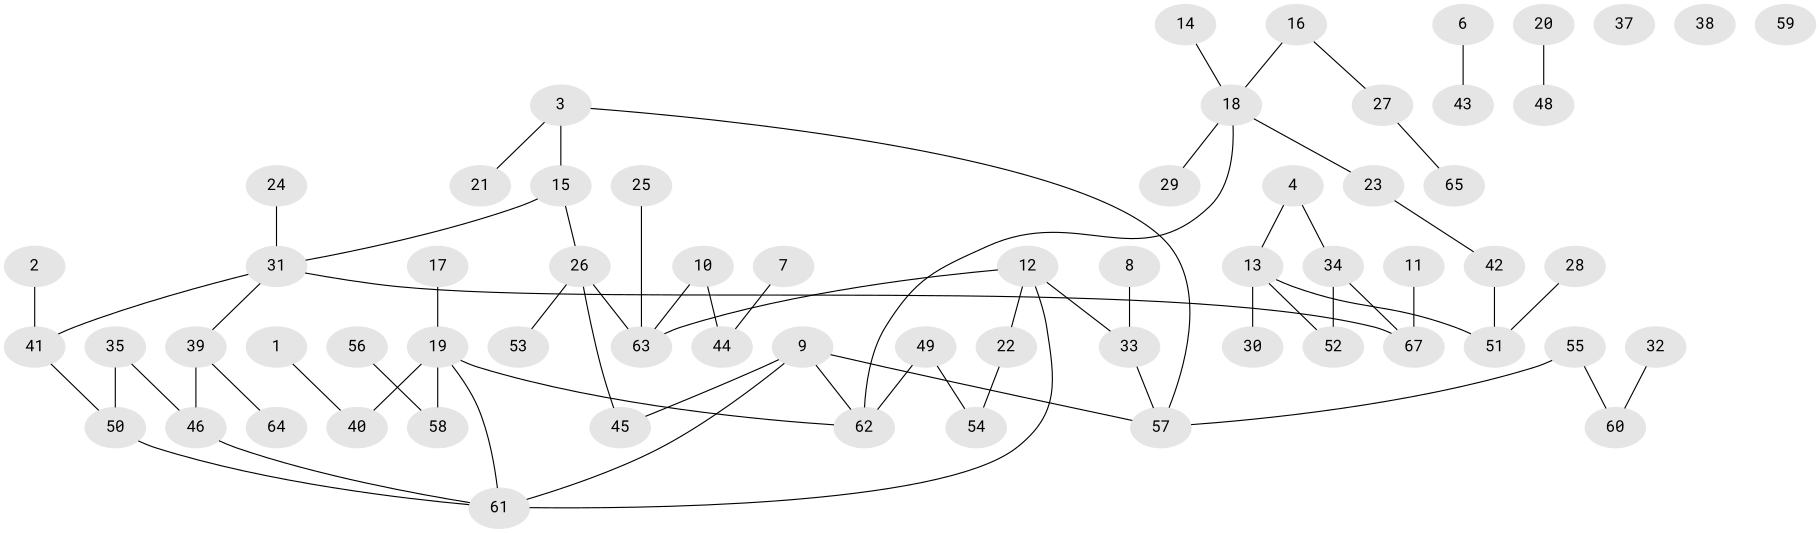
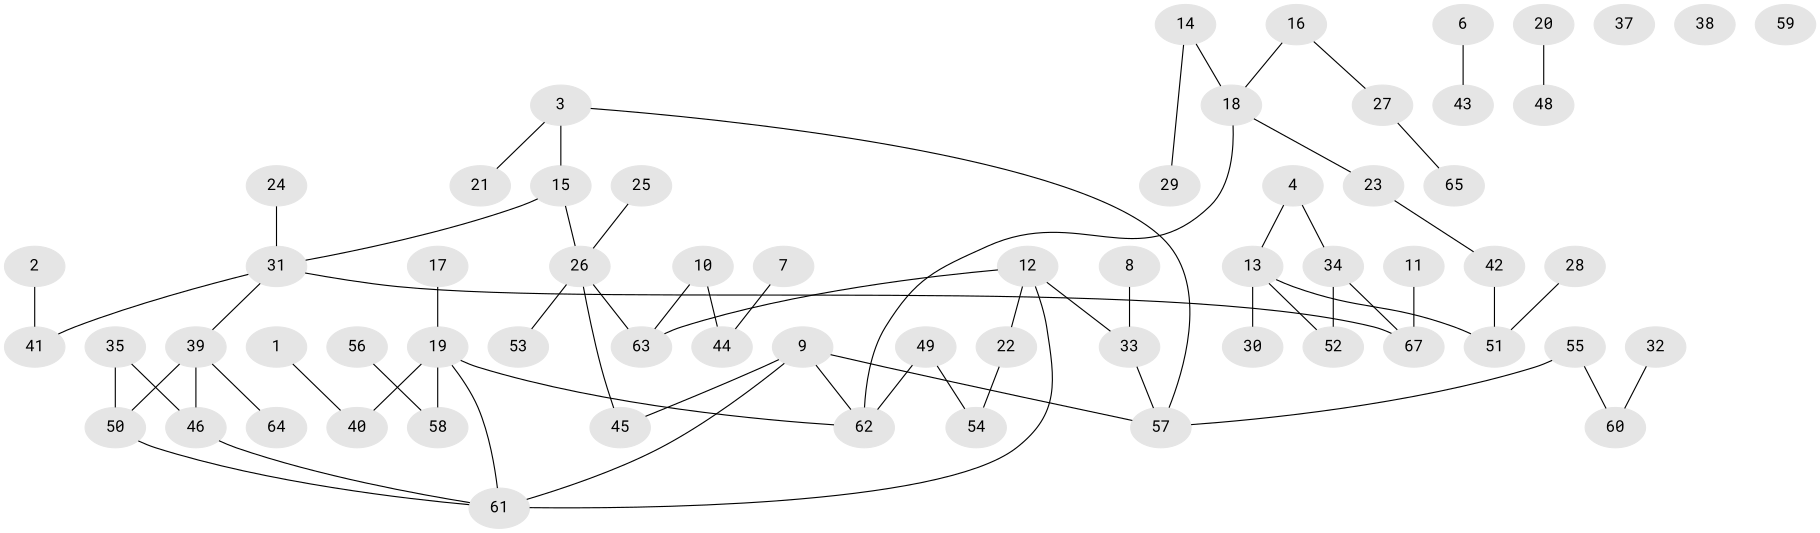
edge "18" -- "29": now "14" -- "29"
edge "25" -- "63": now "25" -- "26"
edge "41" -- "50": now "39" -- "50"
